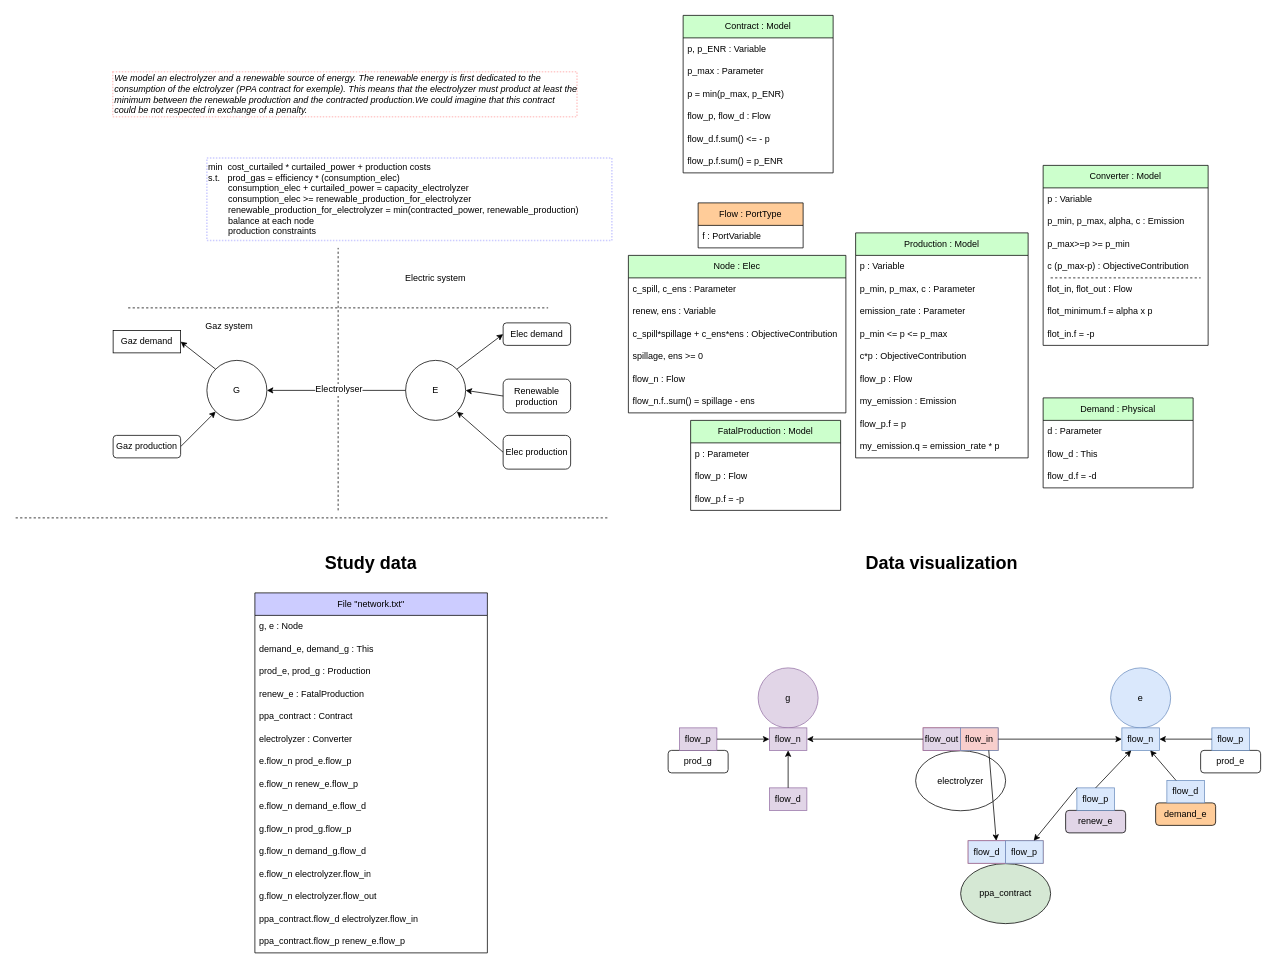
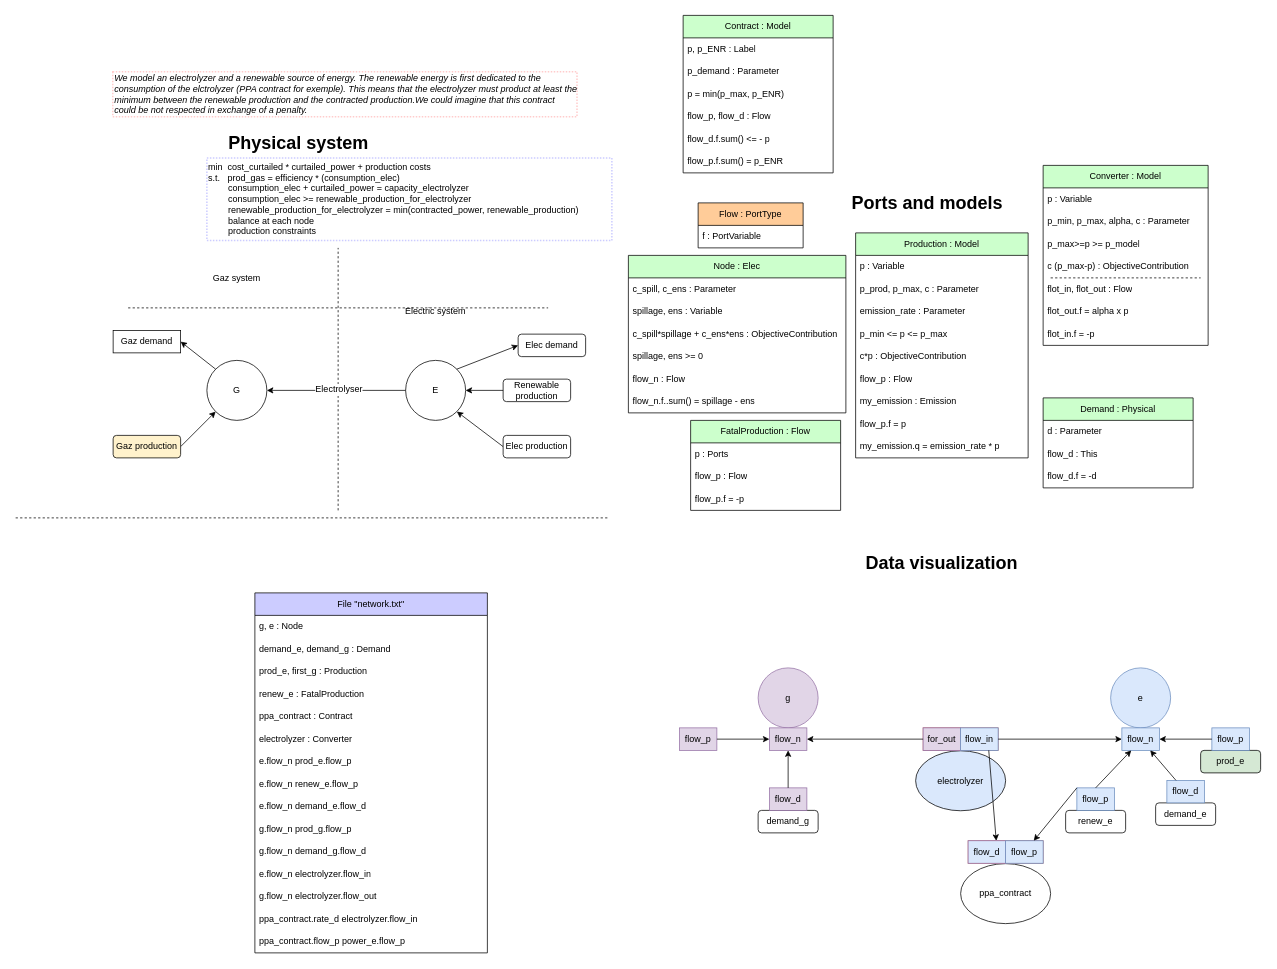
node "p, p_ENR : Variable": label "p, p_ENR : Variable" -> "p, p_ENR : Label"
node "p_max : Parameter": label "p_max : Parameter" -> "p_demand : Parameter"
node "Physical system": added
node "Ports and models": added
node "p_min, p_max, alpha, c : Emission": label "p_min, p_max, alpha, c : Emission" -> "p_min, p_max, alpha, c : Parameter"
node "p_max>=p >= p_min": label "p_max>=p >= p_min" -> "p_max>=p >= p_model"
node "Electric system": moved (435, 278) -> (435, 312)
node "p_min, p_max, c : Parameter": label "p_min, p_max, c : Parameter" -> "p_prod, p_max, c : Parameter"
node "renew, ens : Variable": label "renew, ens : Variable" -> "spillage, ens : Variable"
node "flot_minimum.f = alpha x p": label "flot_minimum.f = alpha x p" -> "flot_out.f = alpha x p"
node "Gaz system": moved (229, 327) -> (237, 278)
node "Elec demand": moved (537, 334) -> (552, 345)
node "Renewable production": size 68x34 -> 68x23
node "FatalProduction : Model": label "FatalProduction : Model" -> "FatalProduction : Flow"
node "Gaz production": fillcolor #ffffff -> #fff2cc
node "Elec production": size 68x34 -> 68x23
node "p : Parameter": label "p : Parameter" -> "p : Ports"
node "Study data": removed
node "demand_e, demand_g : This": label "demand_e, demand_g : This" -> "demand_e, demand_g : Demand"
node "prod_e, prod_g : Production": label "prod_e, prod_g : Production" -> "prod_e, first_g : Production"
node "flow_out": label "flow_out" -> "for_out"
node "flow_in": fillcolor #f8cecc -> #dae8fc
node "prod_g": removed
node "prod_e": fillcolor #ffffff -> #d5e8d4
node "electrolyzer": fillcolor #ffffff -> #dae8fc
node "demand_e": fillcolor #ffcc99 -> #ffffff
node "demand_g": added
node "renew_e": fillcolor #e1d5e7 -> #ffffff
node "ppa_contract": fillcolor #d5e8d4 -> #ffffff
node "ppa_contract.flow_d electrolyzer.flow_in": label "ppa_contract.flow_d electrolyzer.flow_in" -> "ppa_contract.rate_d electrolyzer.flow_in"
node "ppa_contract.flow_p renew_e.flow_p": label "ppa_contract.flow_p renew_e.flow_p" -> "ppa_contract.flow_p power_e.flow_p"
